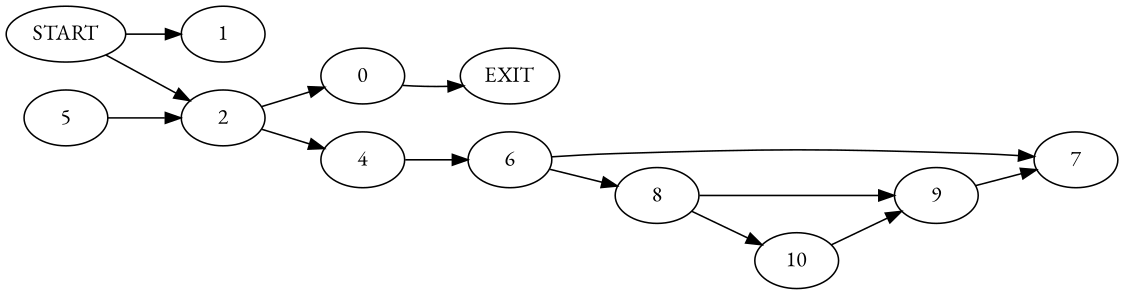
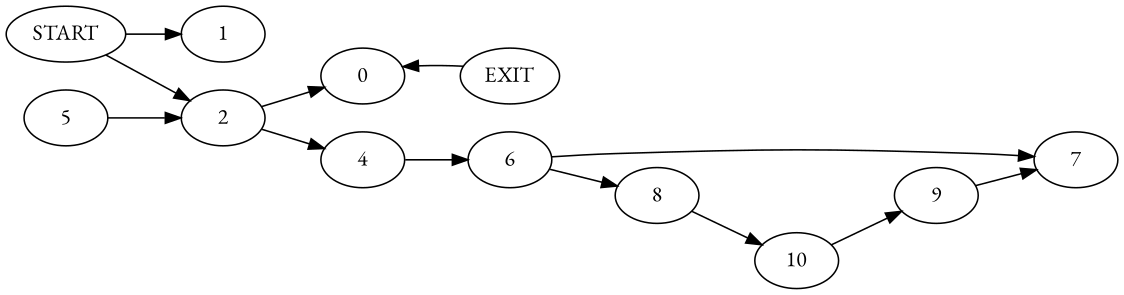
edge "0" -> "EXIT": reversed
edge "8" -> "9": removed
